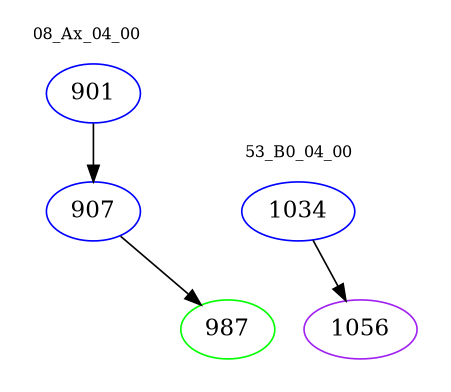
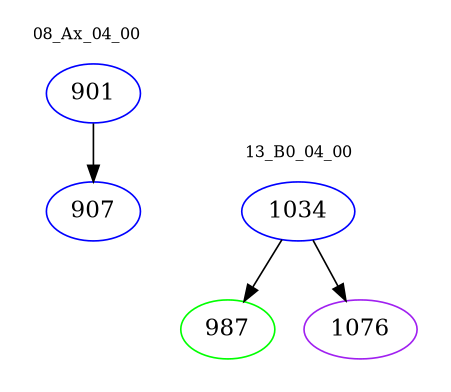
cluster "53_B0_04_00": label "53_B0_04_00" -> "13_B0_04_00"
edge "907" -> "987": now "1034" -> "987"
node "1056": label "1056" -> "1076"
